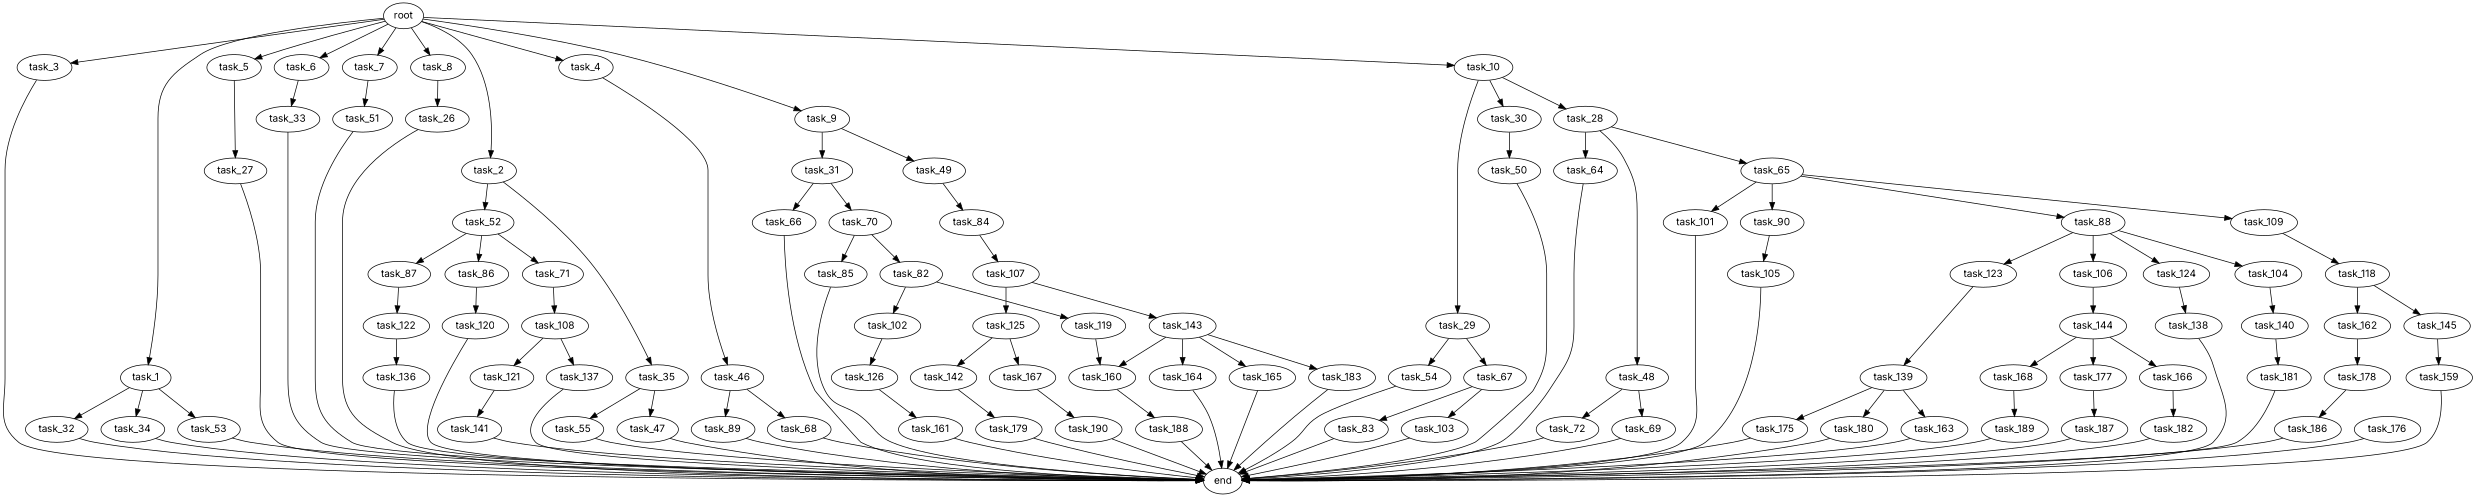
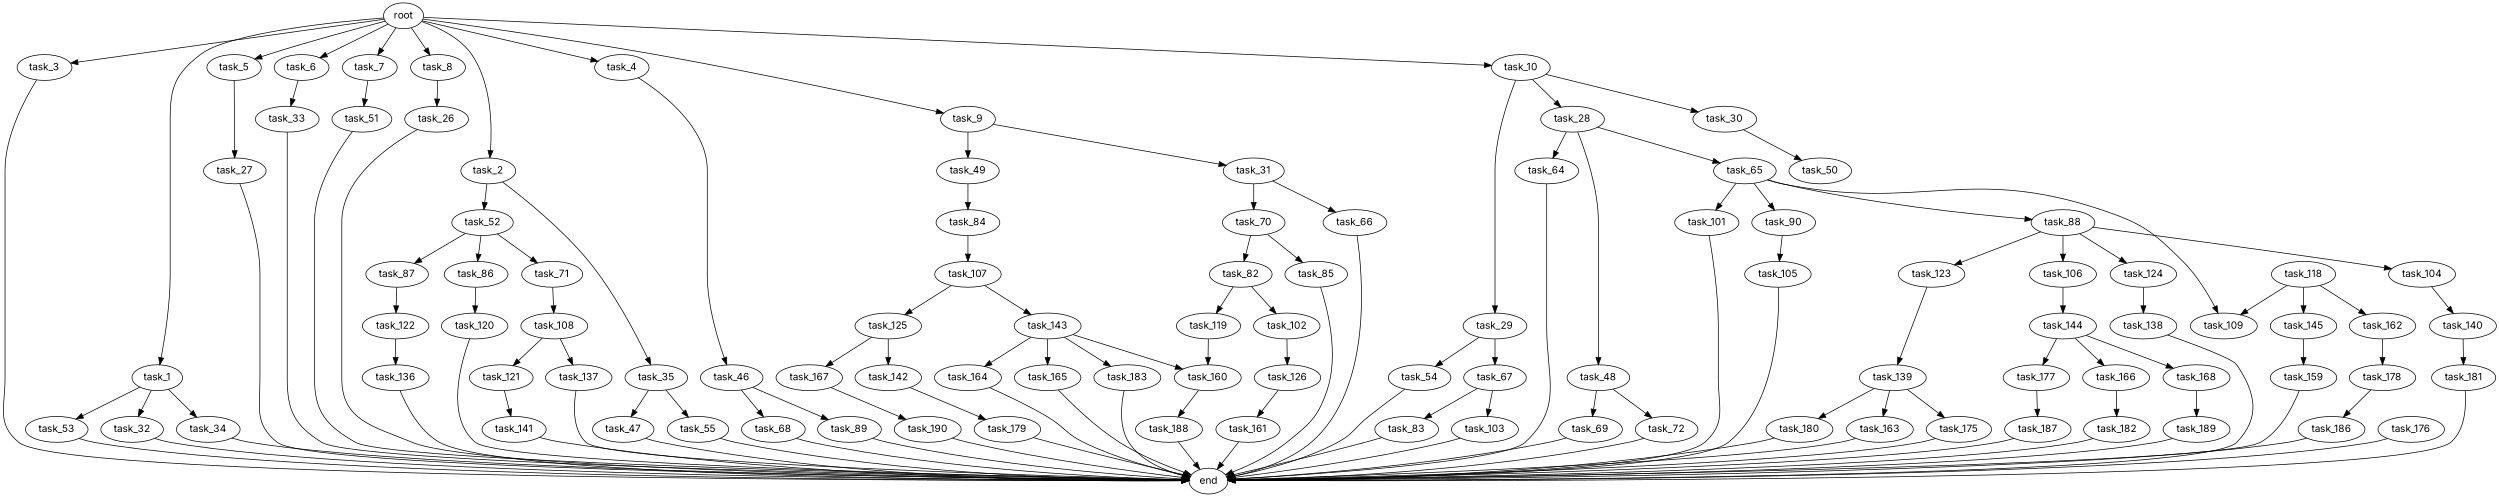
edge "task_109" -> "task_118": reversed
edge "task_50" -> "end": removed
